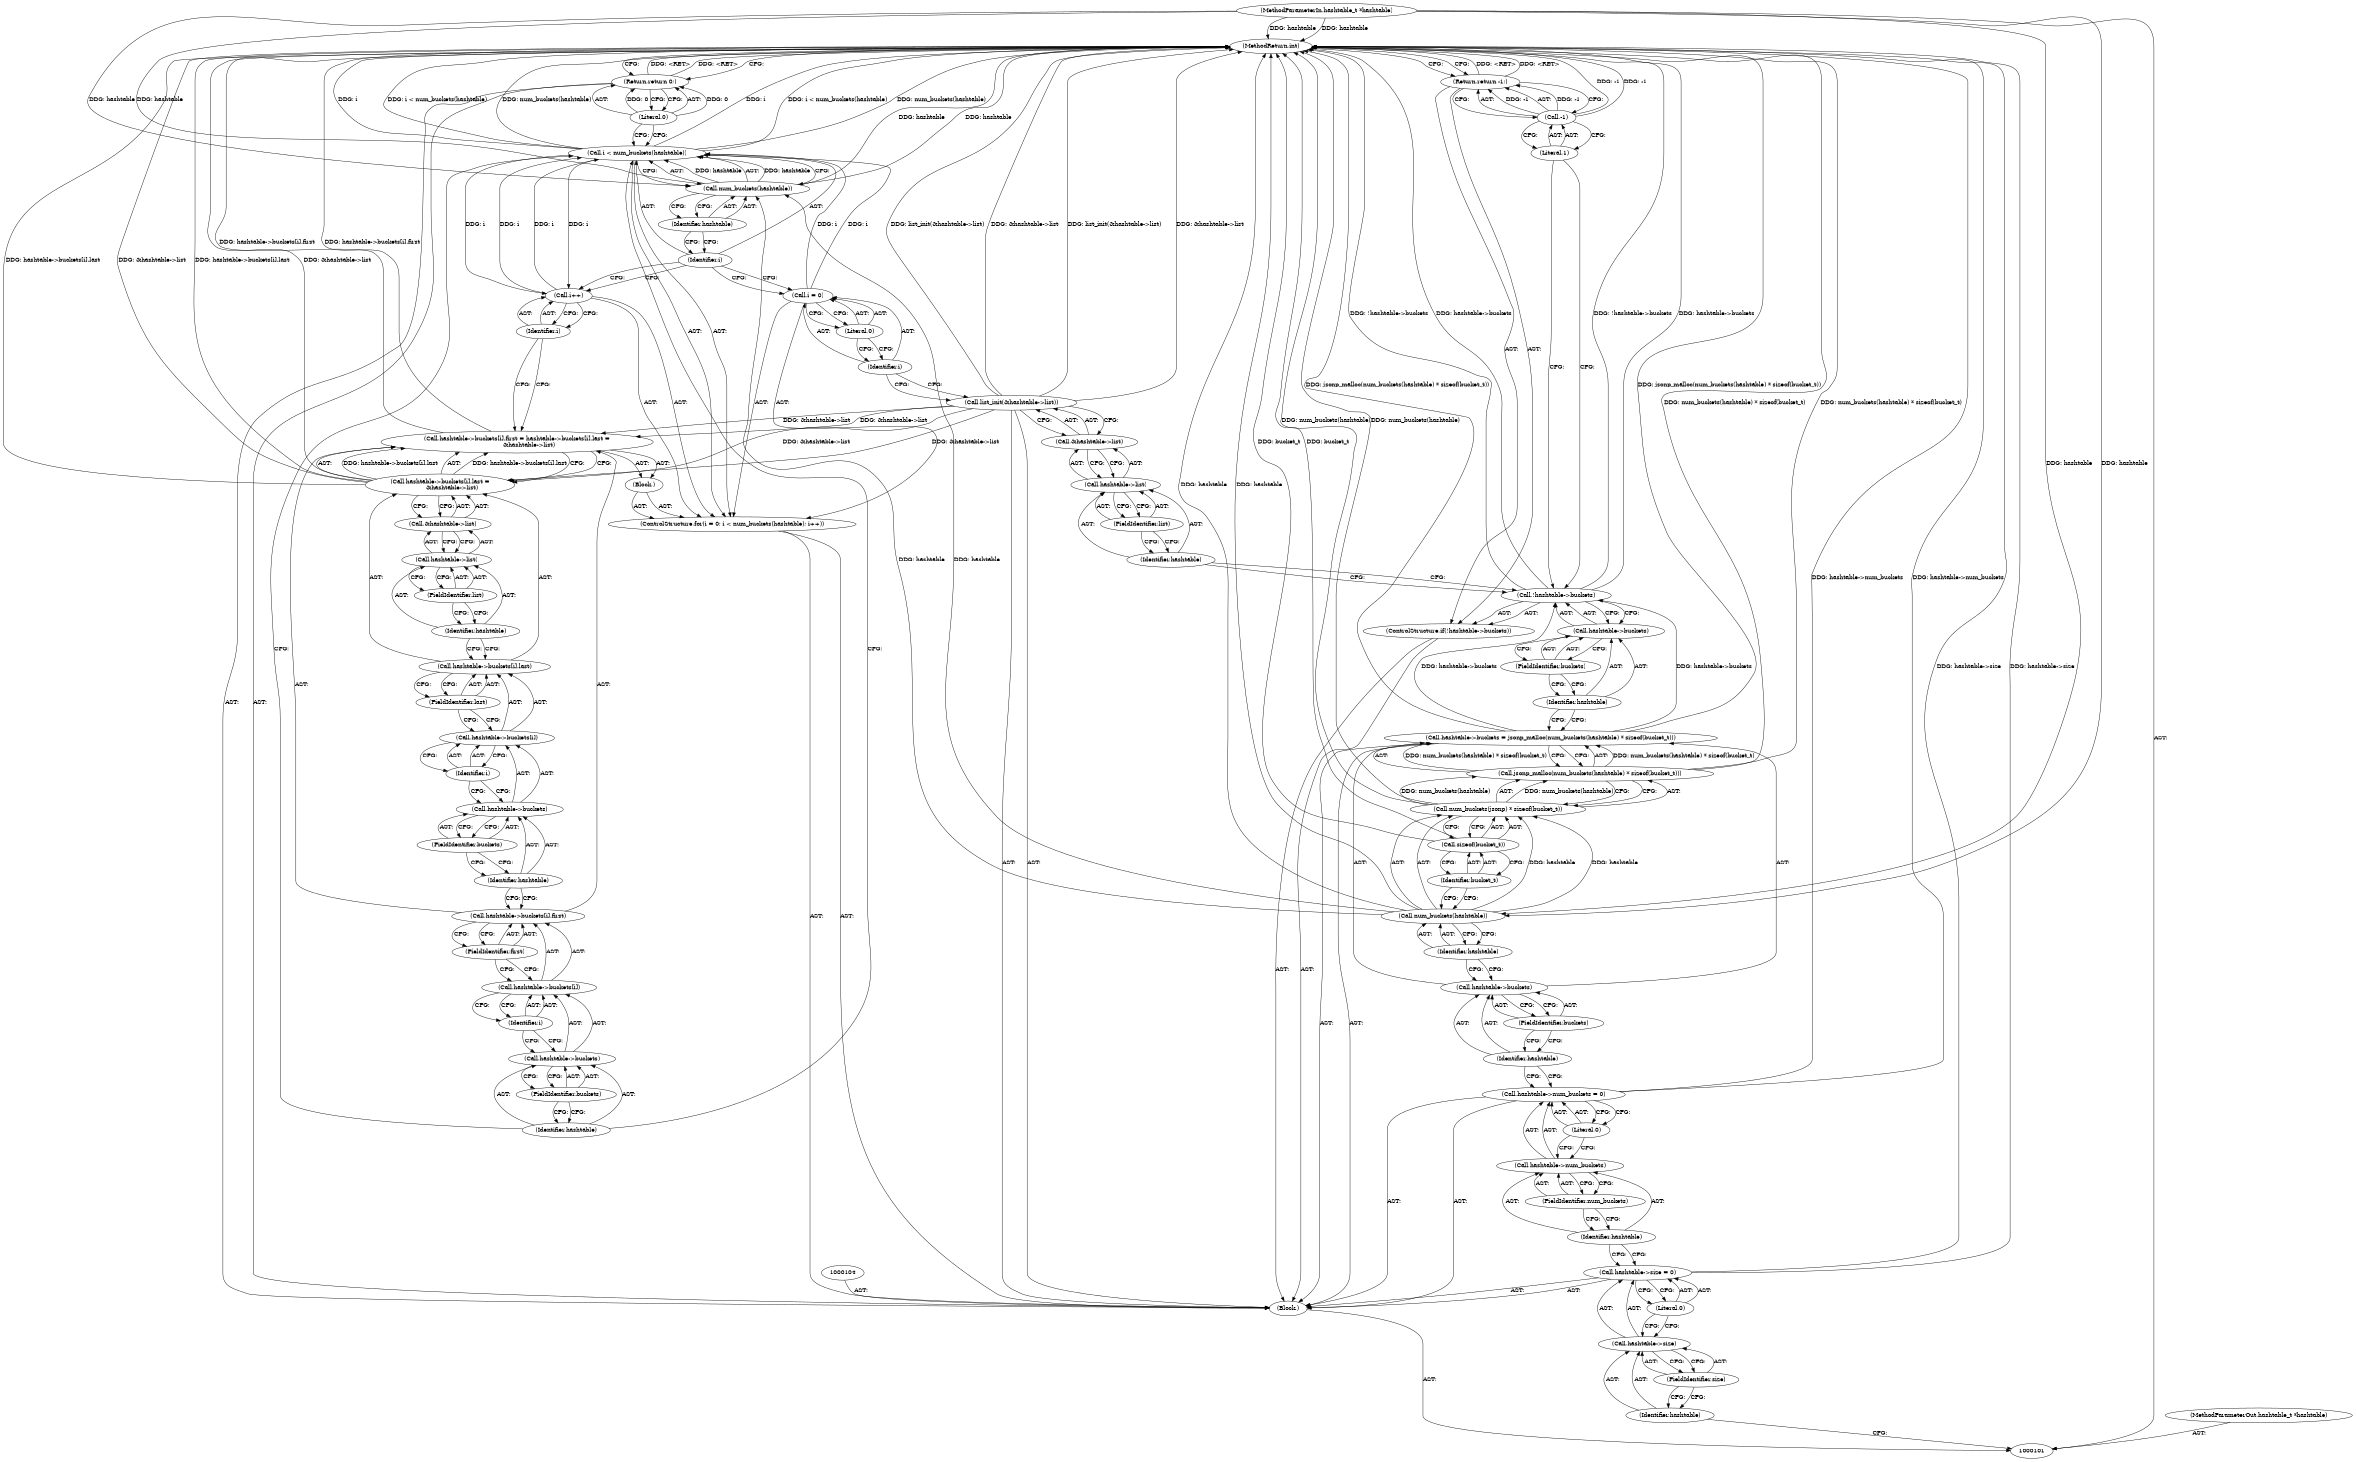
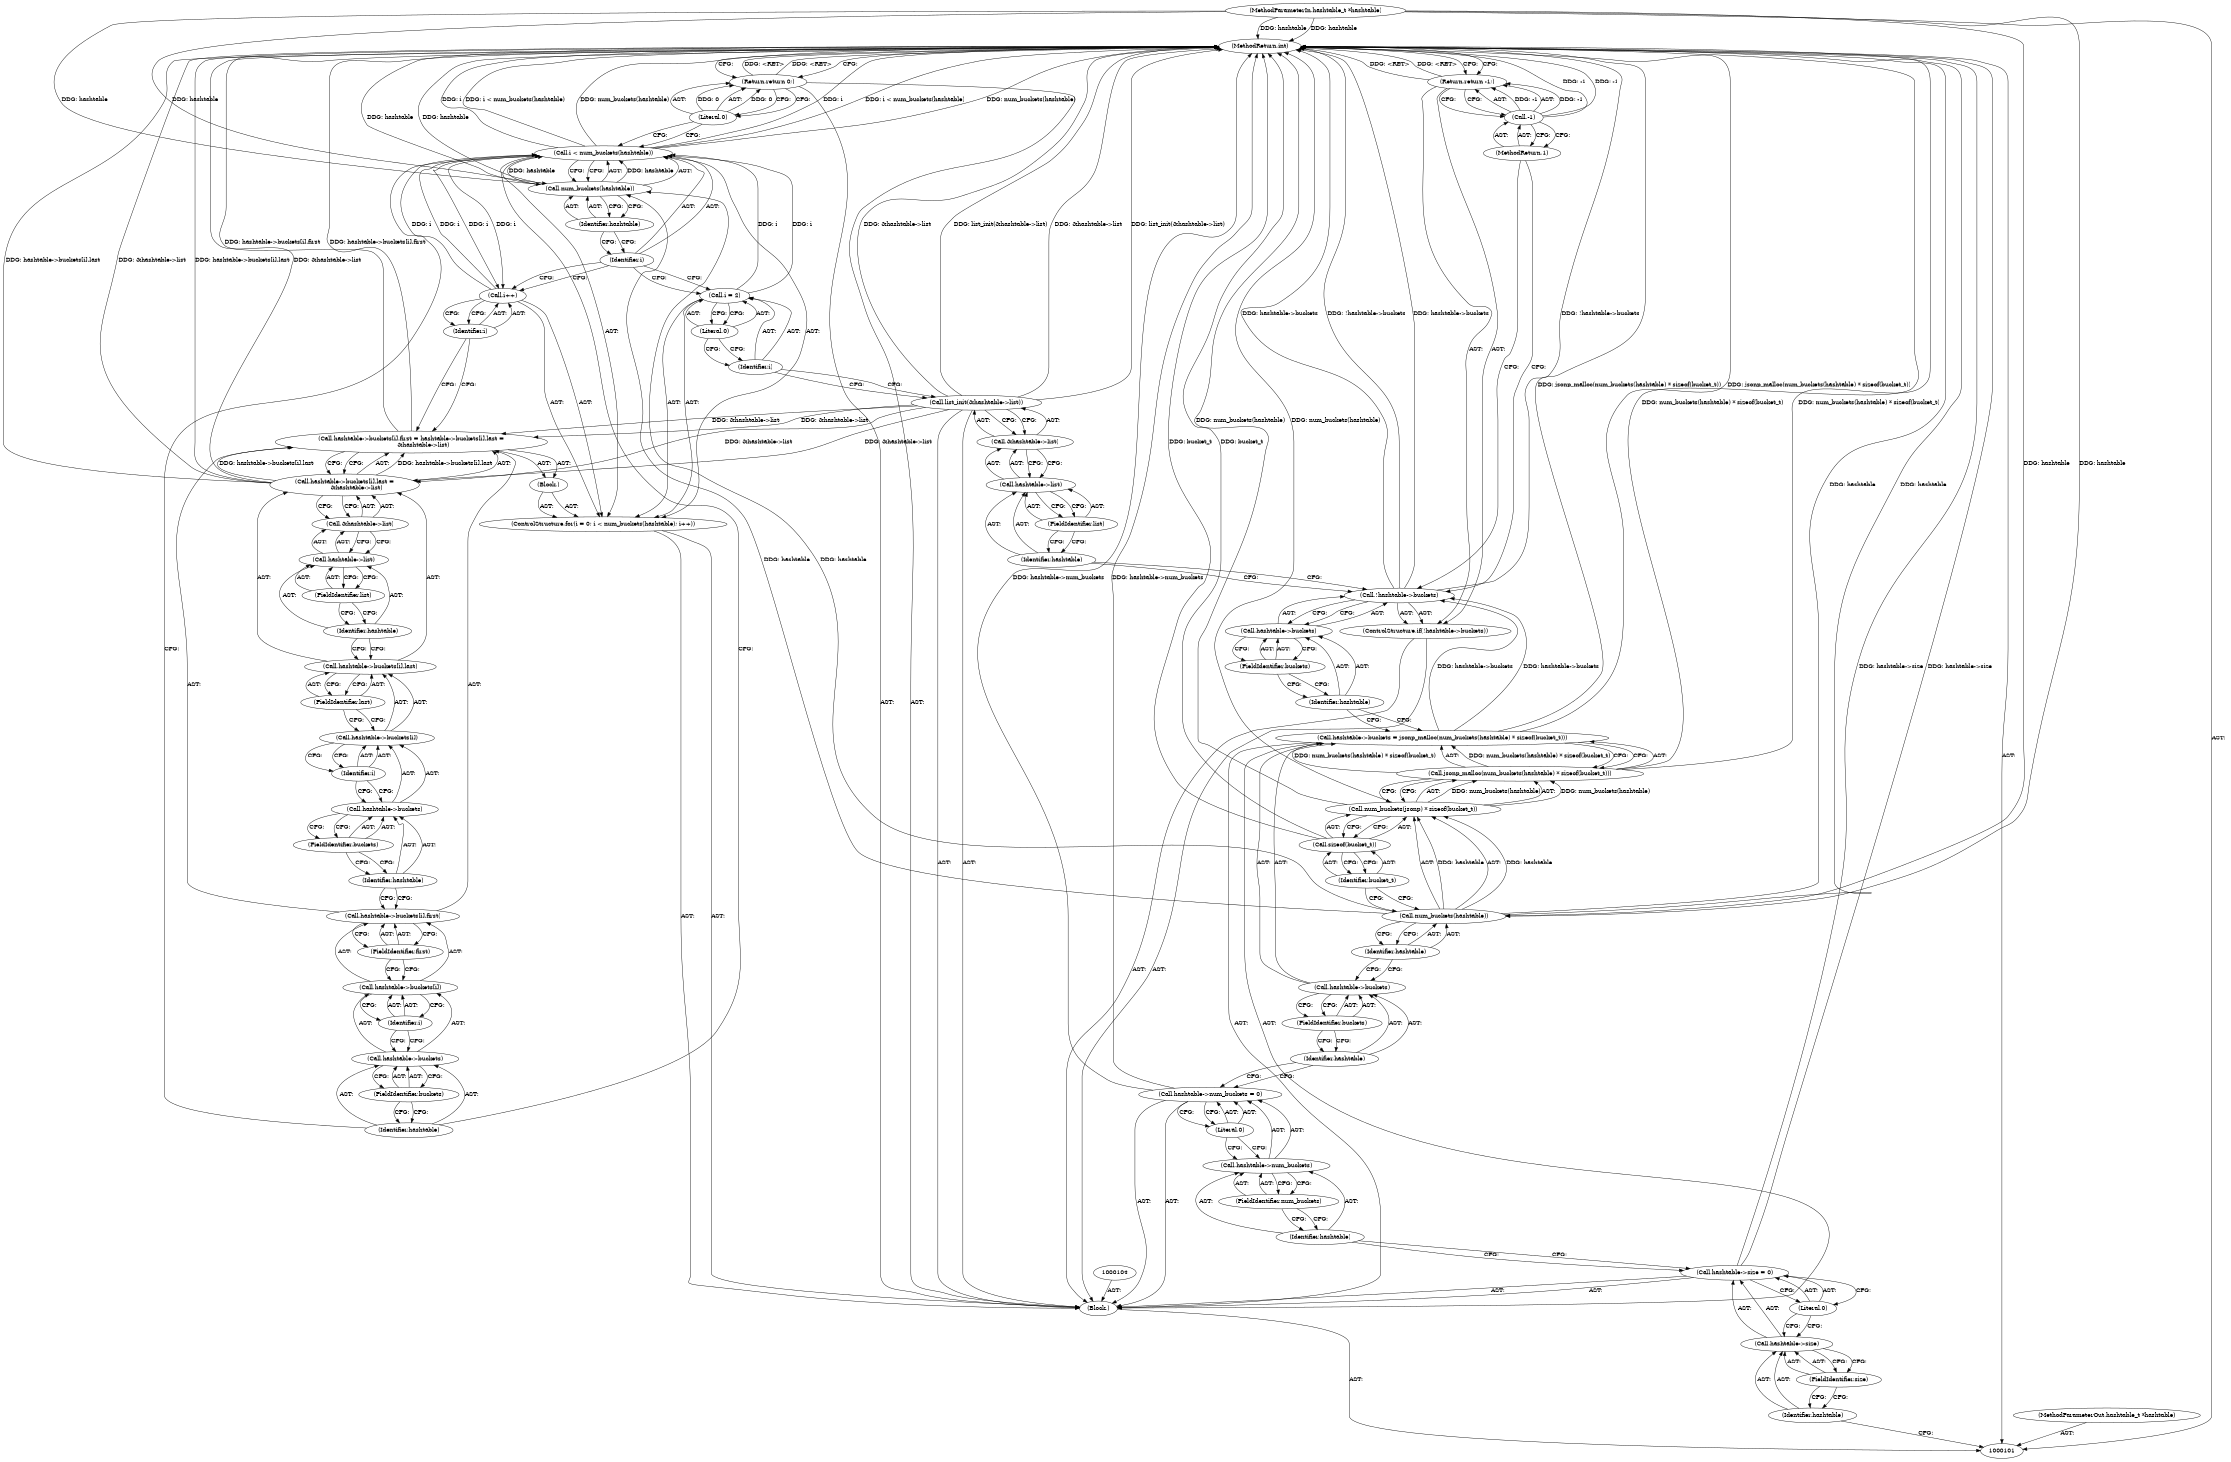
node "(Literal,1)": label "(Literal,1)" -> "(MethodReturn,1)"
node "(Call,i = 0)": label "(Call,i = 0)" -> "(Call,i = 2)"
edge "(MethodReturn,int)" -> "1000101": added, label "AST:"
